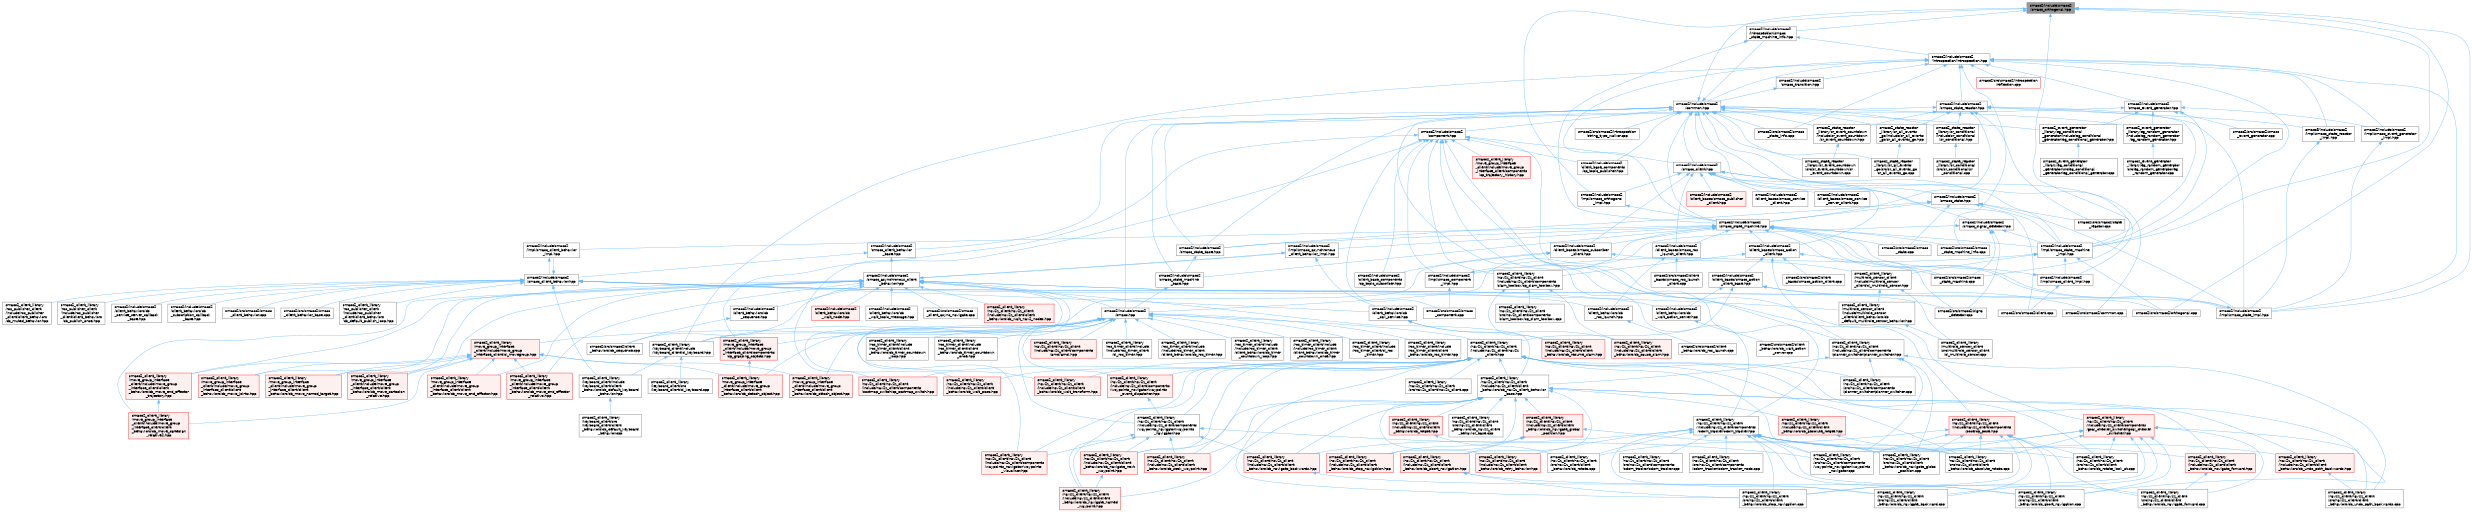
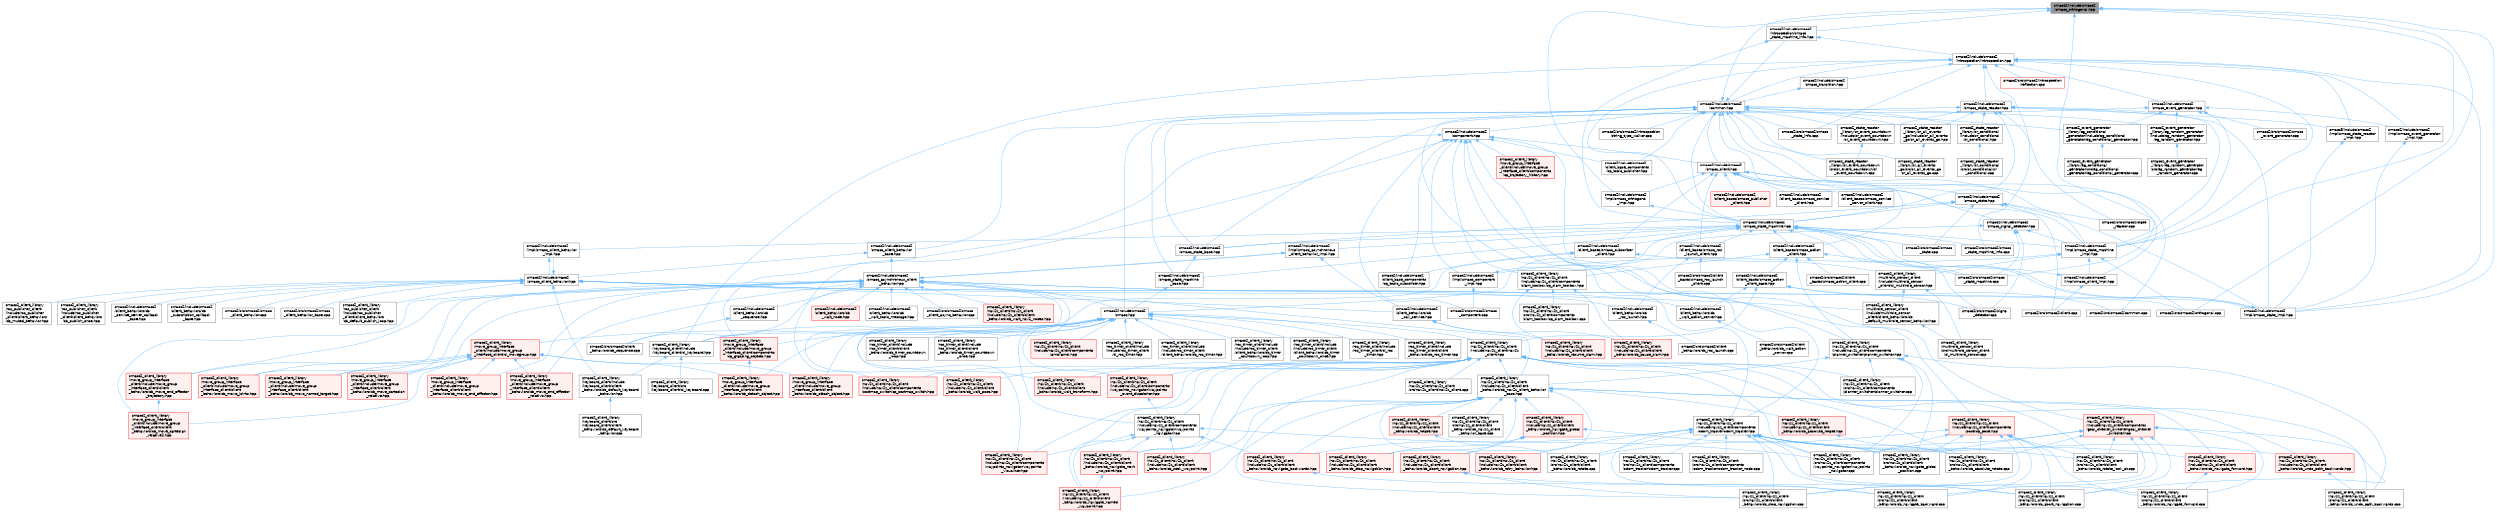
node "smacc2/src/smacc2/smacc _client_async_navigate.cpp": label "smacc2/src/smacc2/smacc _client_async_navigate.cpp" -> "smacc2/src/smacc2/smacc _client_async_behavior.cpp"
